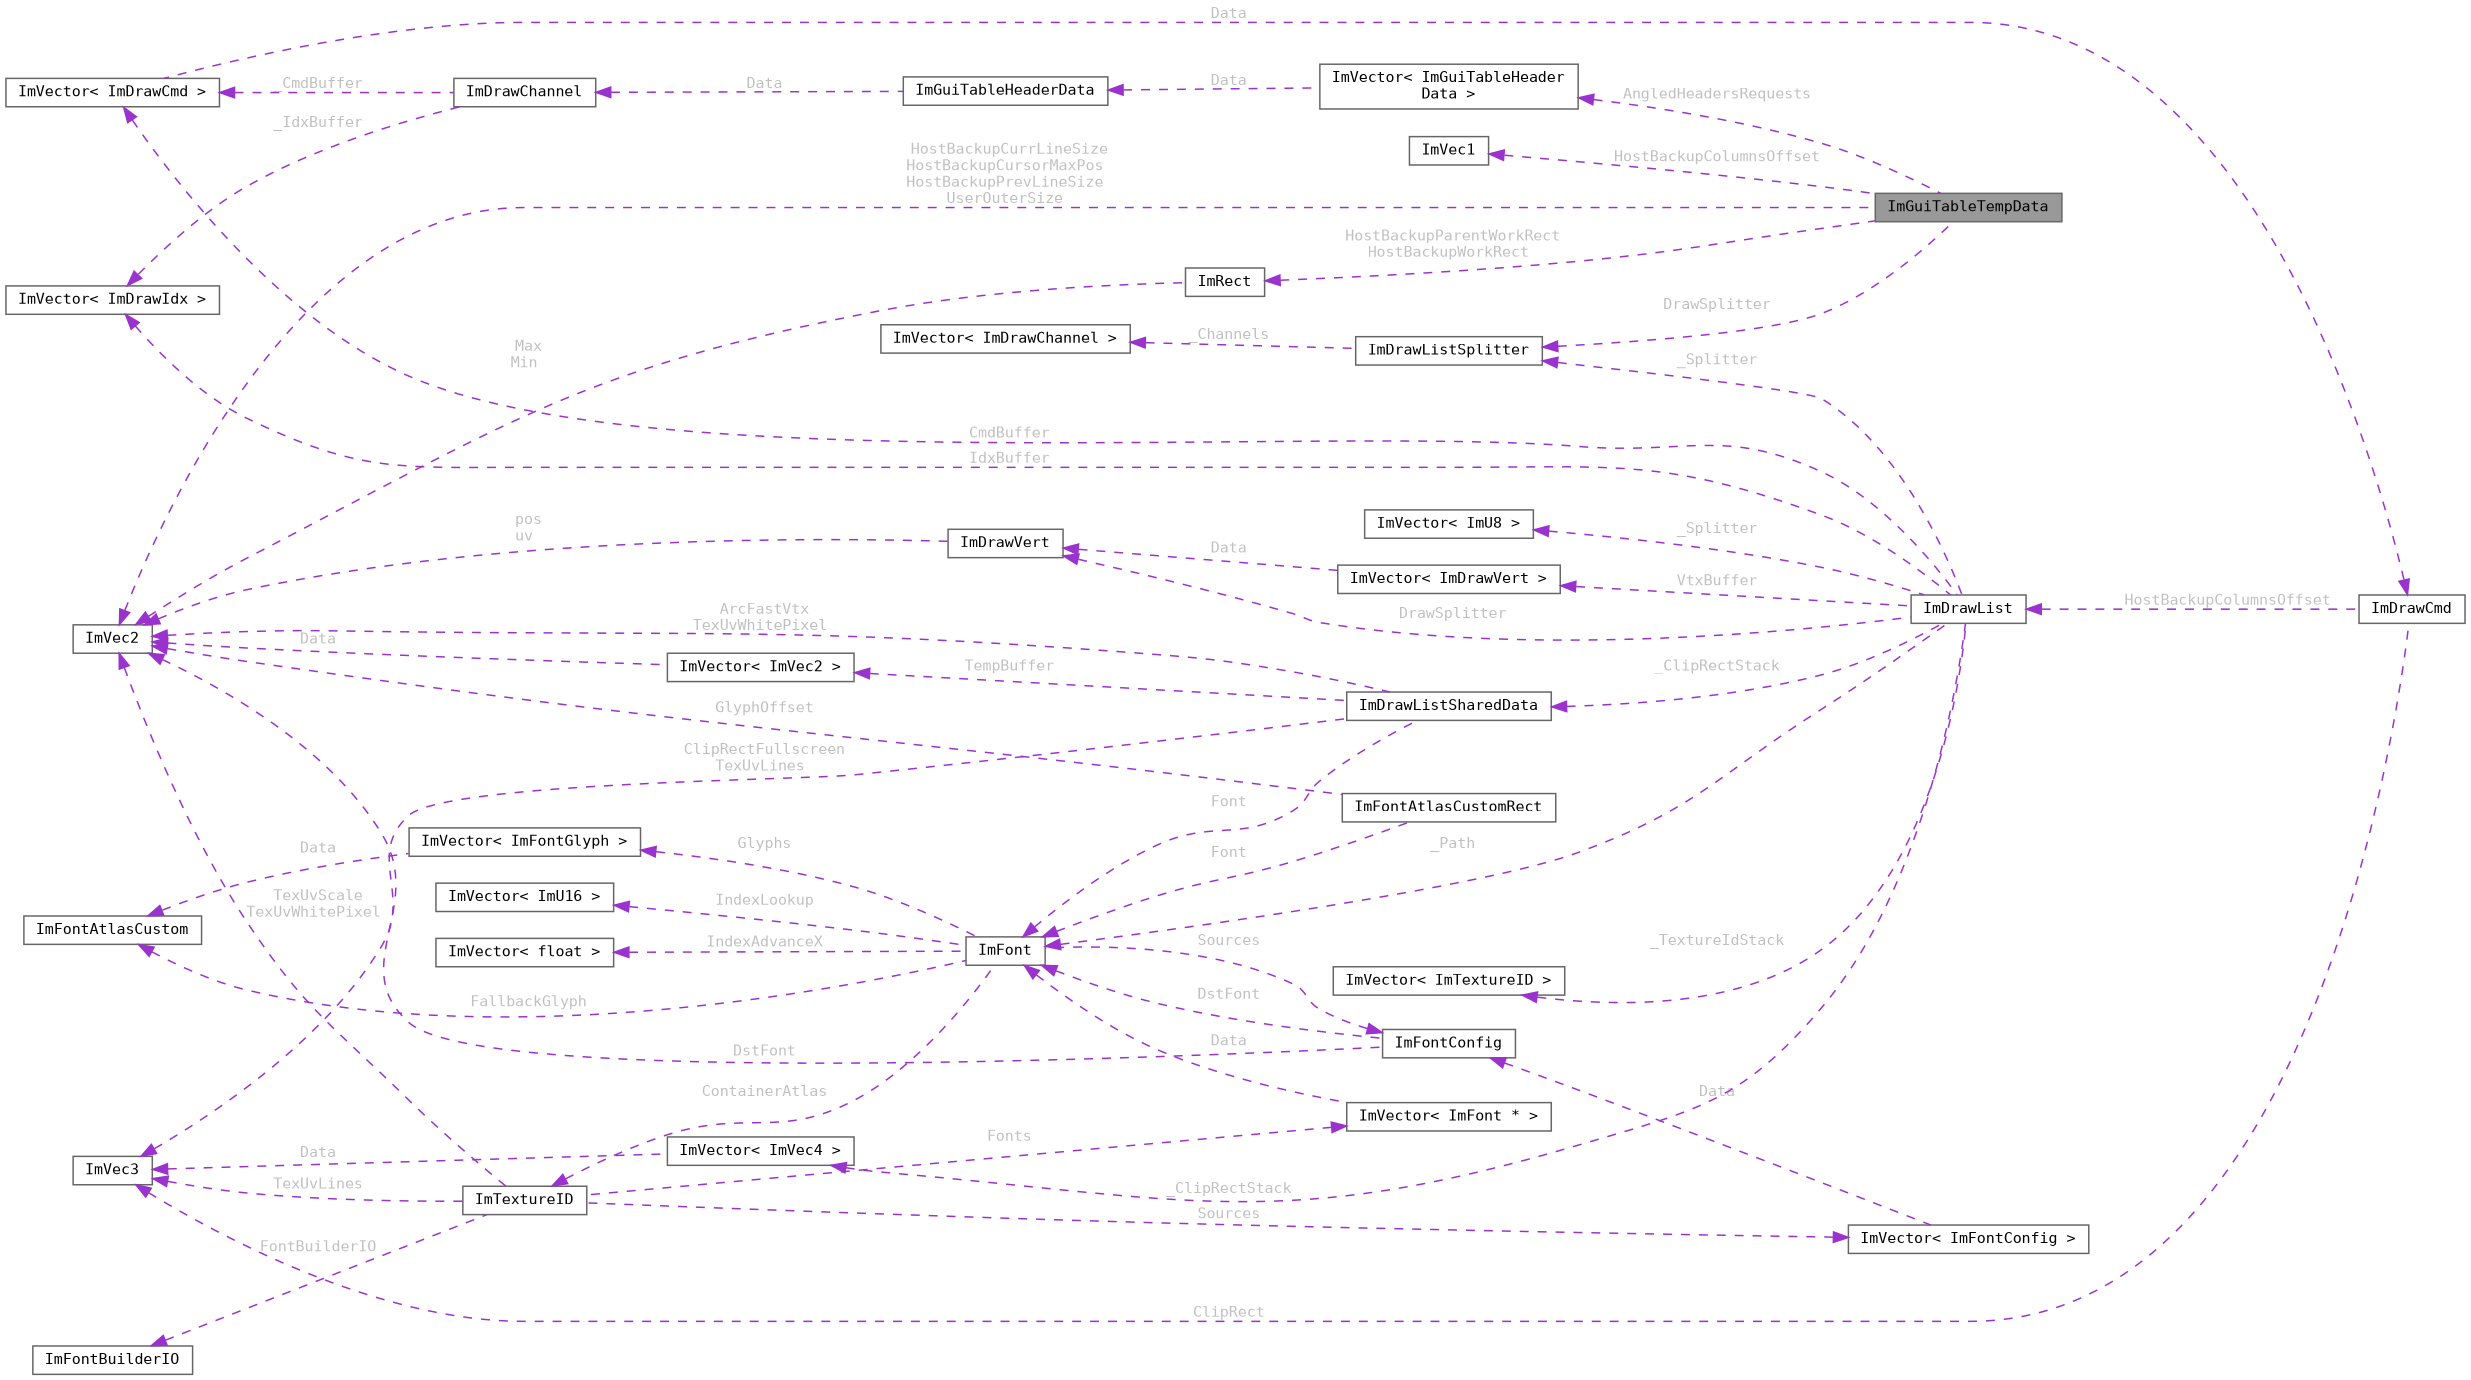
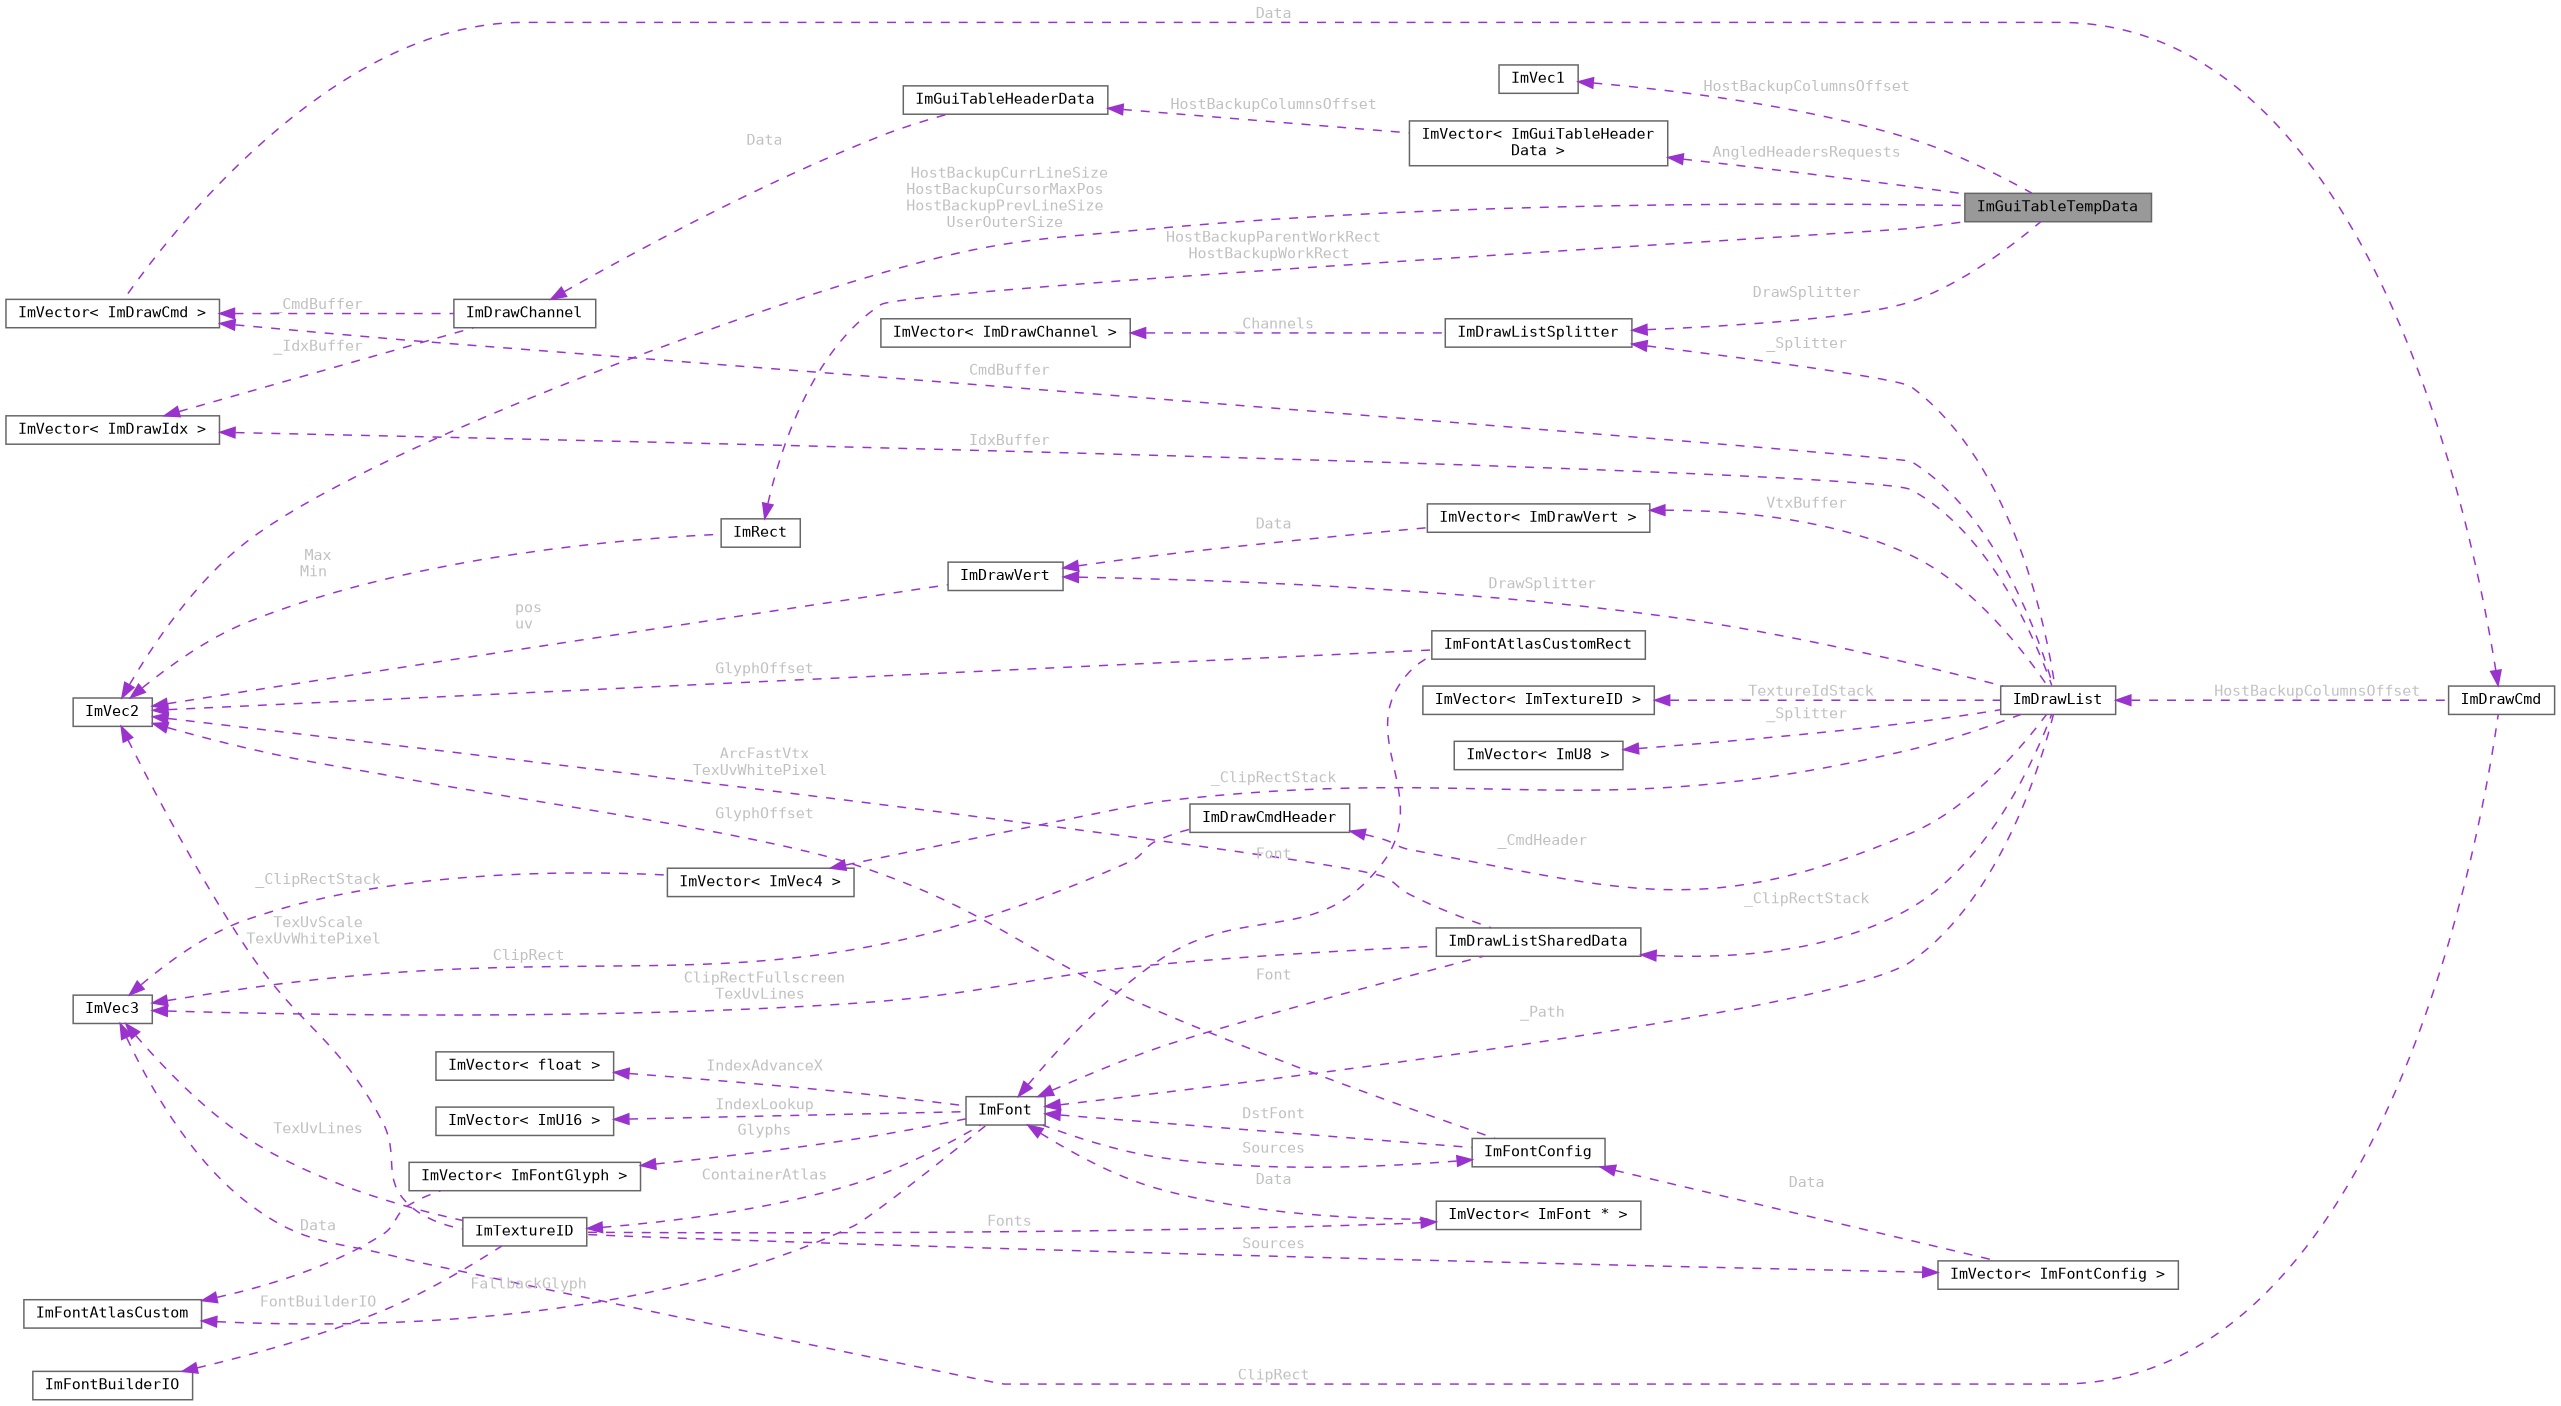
edge "ImVector< ImGuiTableHeader Data >" -> "ImGuiTableHeaderData": label " Data" -> " HostBackupColumnsOffset"
node "ImVector< ImVec2 >": removed
node "ImDrawCmdHeader": added
edge "ImFontConfig" -> "ImVec2": label " DstFont" -> " GlyphOffset"
edge "ImVector< ImVec4 >" -> "ImVec3": label " Data" -> " _ClipRectStack"
